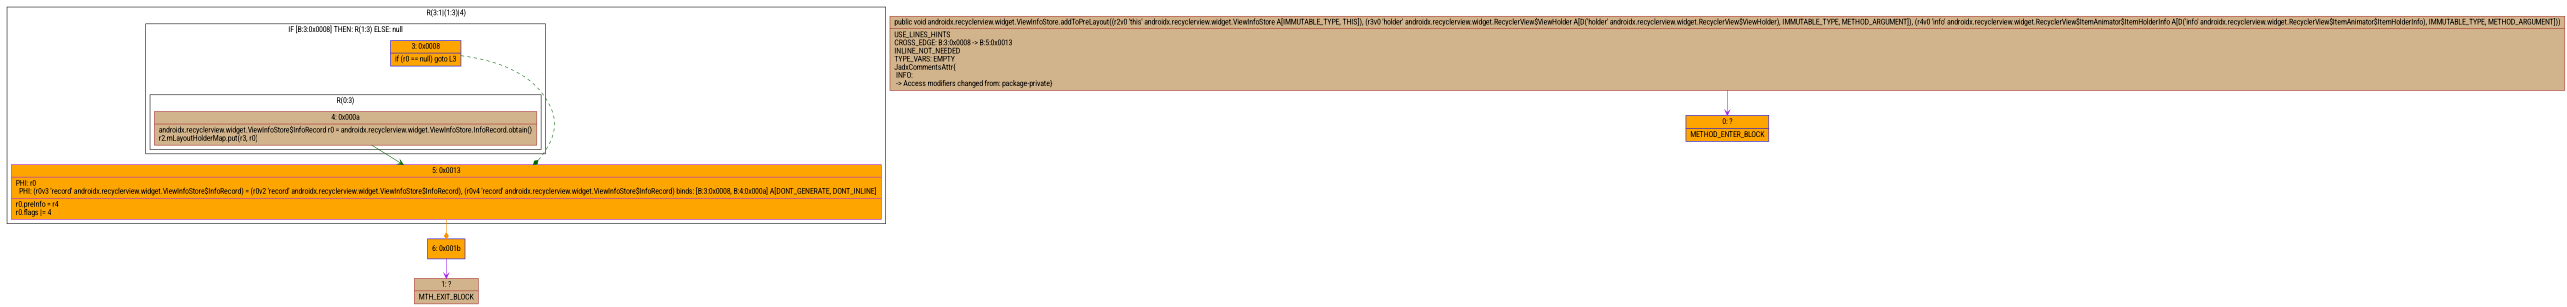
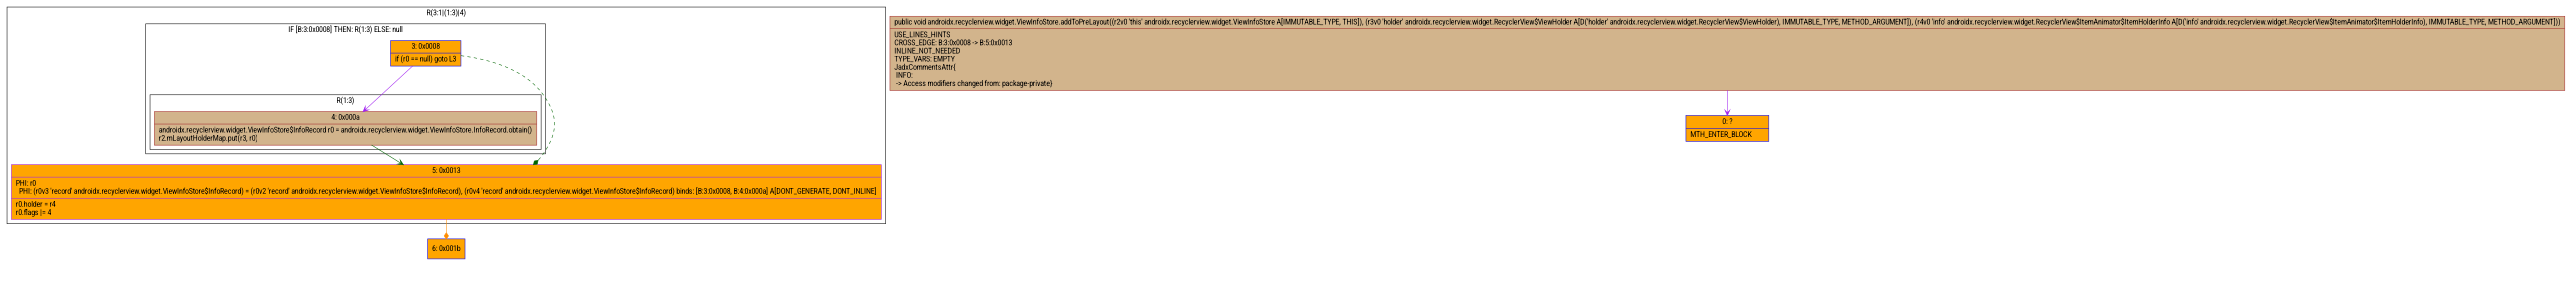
edge "3: 0x0008" -> "4: 0x000a": added
cluster "R(0:3)": label "R(0:3)" -> "R(1:3)"
node "0: ?": text "METHOD_ENTER_BLOCK" -> "MTH_ENTER_BLOCK"
node "5: 0x0013": text "r0.preInfo = r4" -> "r0.holder = r4"
node "1: ?": removed
